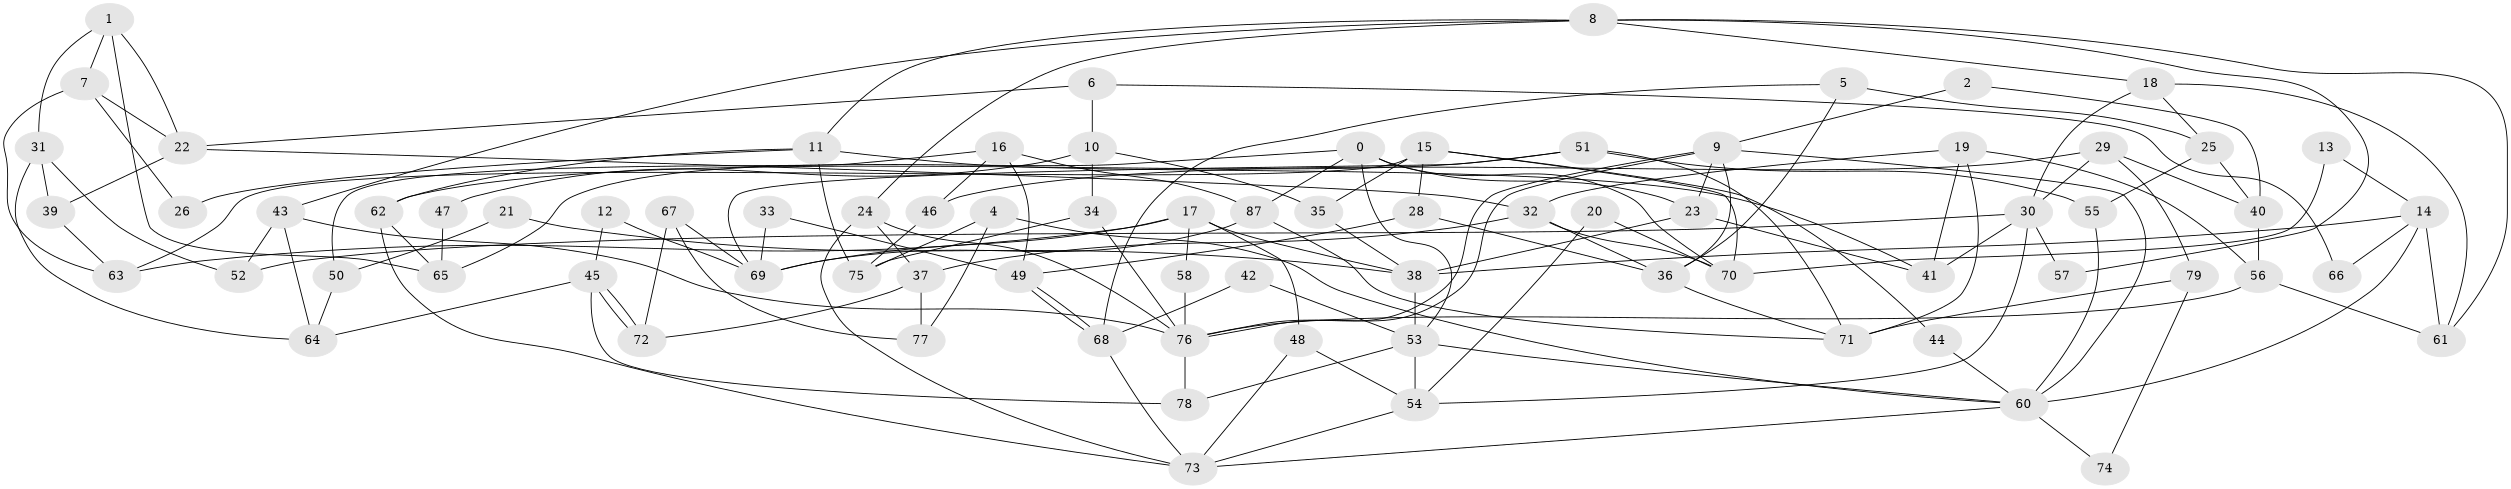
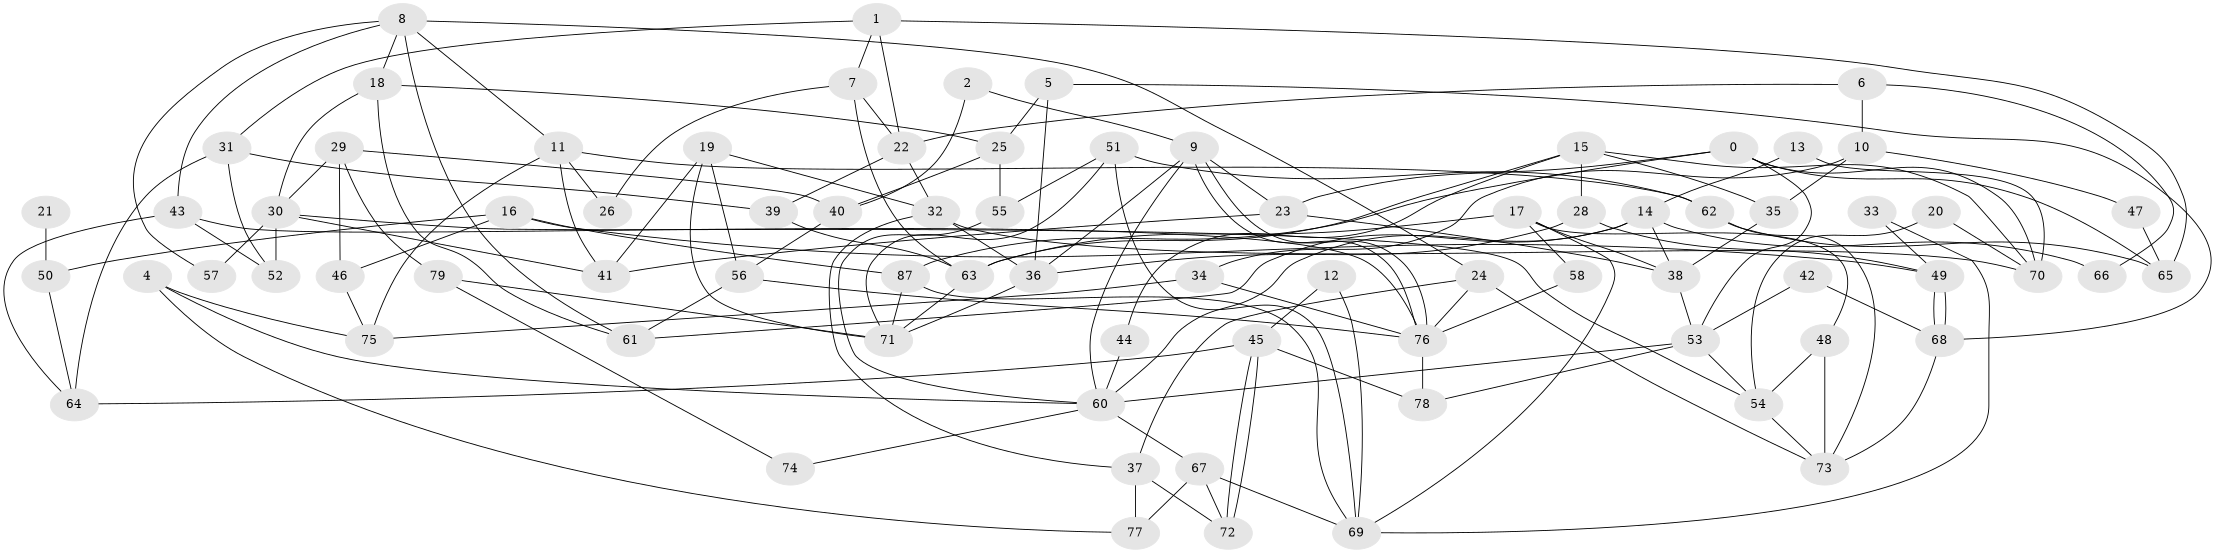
edge "21" -- "38": removed
edge "63" -- "71": added
edge "60" -- "73": now "60" -- "67"
